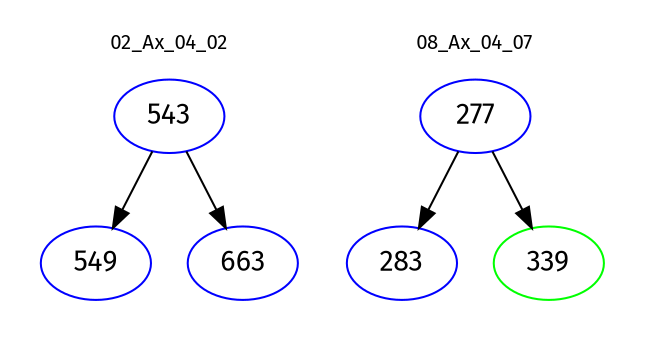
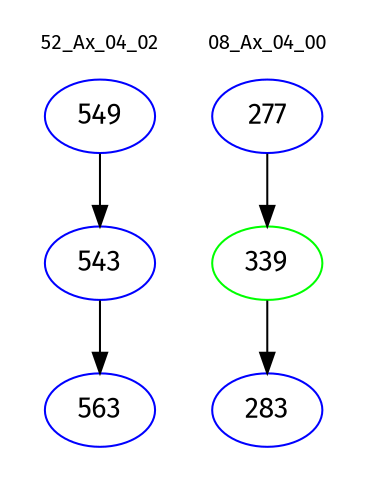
cluster "02_Ax_04_02": label "02_Ax_04_02" -> "52_Ax_04_02"
cluster "08_Ax_04_07": label "08_Ax_04_07" -> "08_Ax_04_00"
edge "543" -> "549": reversed
edge "277" -> "283": now "339" -> "283"
node "663": label "663" -> "563"
